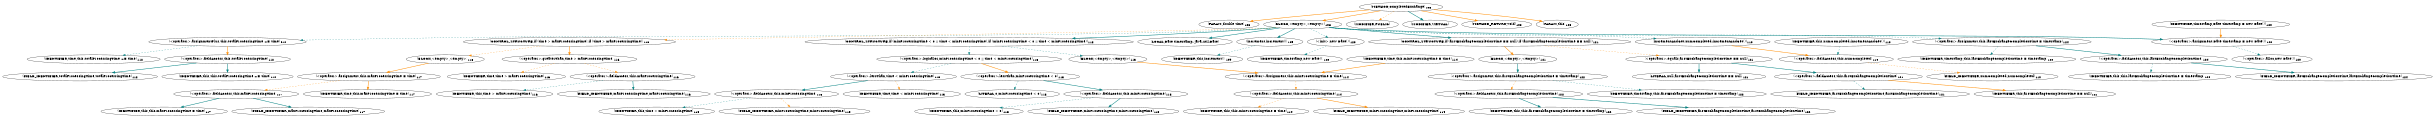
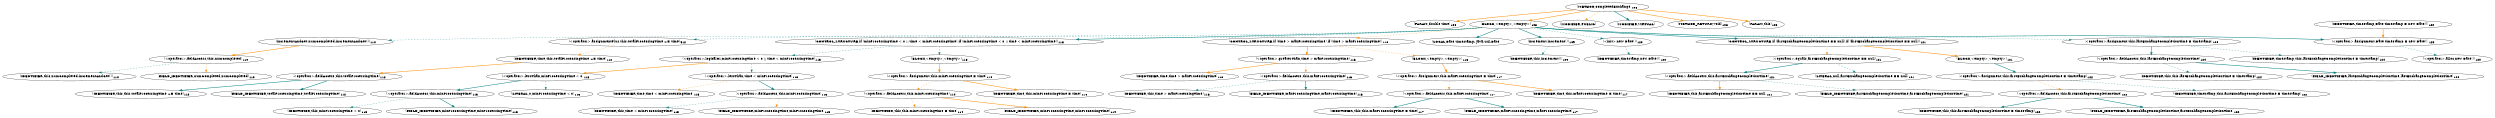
edge "(<operator>.assignmentPlus,this.totalProcessingTime += time)" -> "(<operator>.fieldAccess,this.totalProcessingTime)": now "(IDENTIFIER,time,this.totalProcessingTime += time)" -> "(<operator>.fieldAccess,this.totalProcessingTime)"
edge "(IDENTIFIER,this,numCompleted.incrementAndGet())" -> "(<operator>.fieldAccess,this.numCompleted)": reversed
edge "(<operator>.assignmentPlus,this.totalProcessingTime += time)" -> "(IDENTIFIER,time,this.totalProcessingTime += time)": color teal -> darkorange
edge "(<operator>.equals,firstExchangeCompletionTime == null)" -> "(LITERAL,null,firstExchangeCompletionTime == null)": style bold -> dashed
edge "(<operator>.greaterThan,time > maxProcessingTime)" -> "(IDENTIFIER,time,time > maxProcessingTime)": style dashed -> bold
edge "(IDENTIFIER,time,this.minProcessingTime = time)" -> "(<operator>.assignment,this.minProcessingTime = time)": reversed
